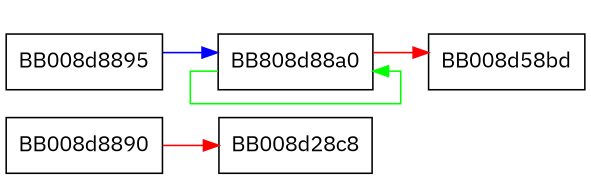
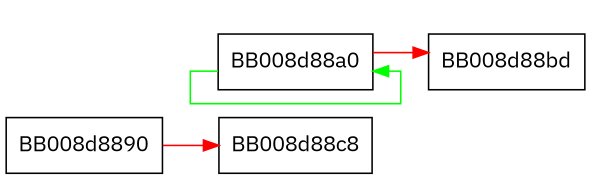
node "BB008d8895": removed
node "BB808d88a0": label "BB808d88a0" -> "BB008d88a0"
node "BB008d58bd": label "BB008d58bd" -> "BB008d88bd"
node "BB008d28c8": label "BB008d28c8" -> "BB008d88c8"
